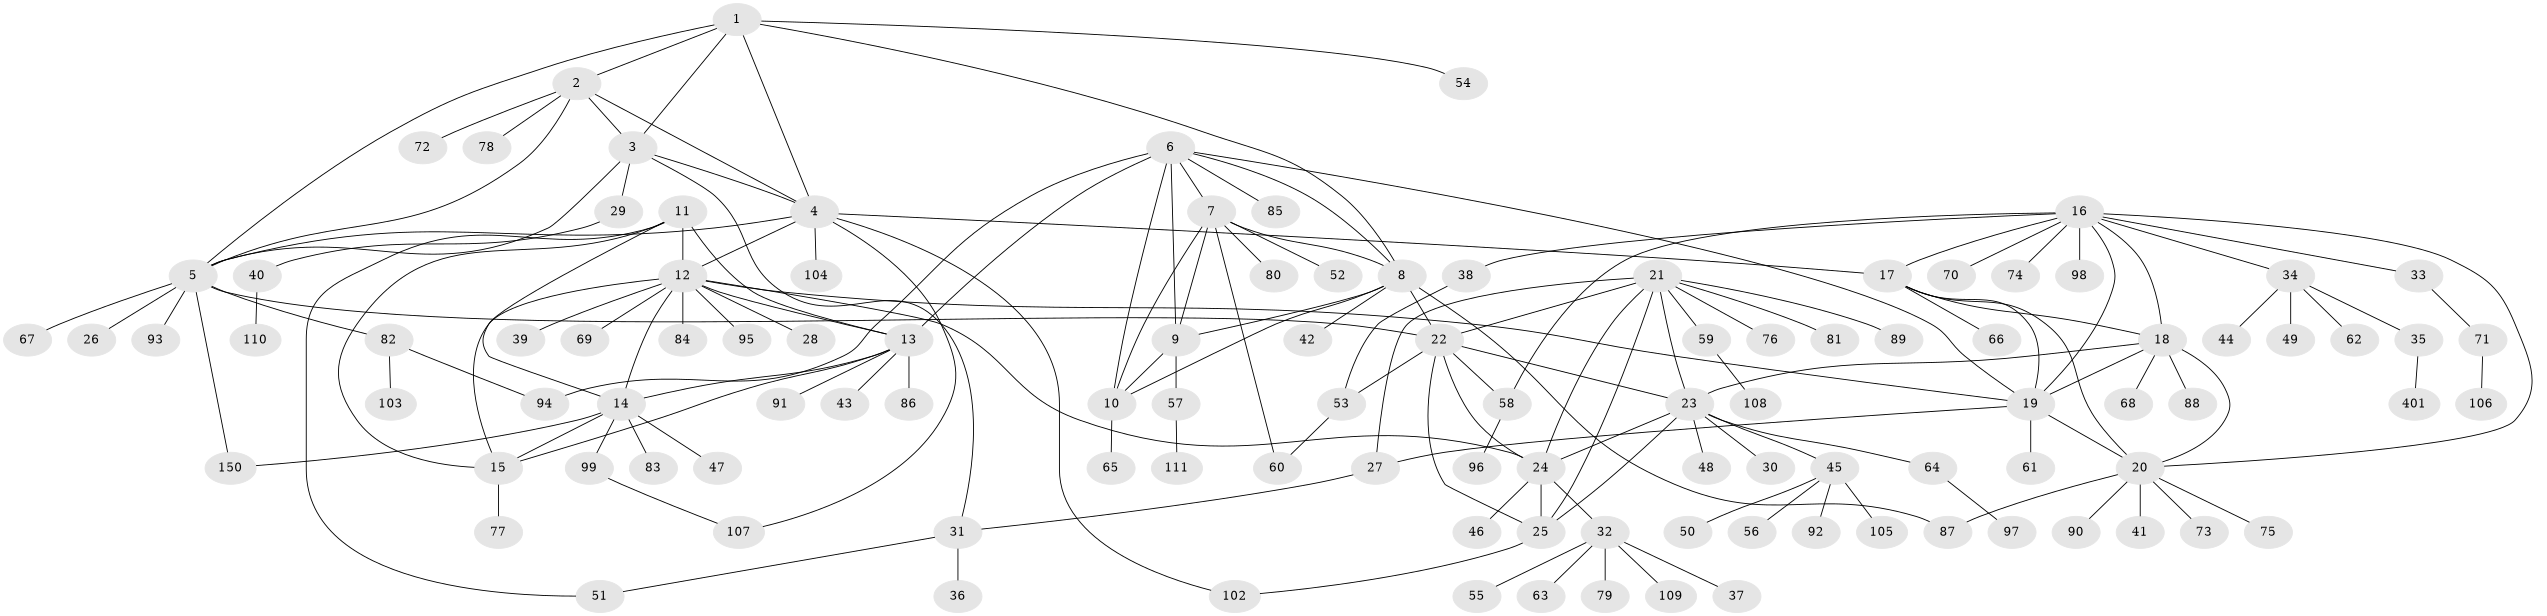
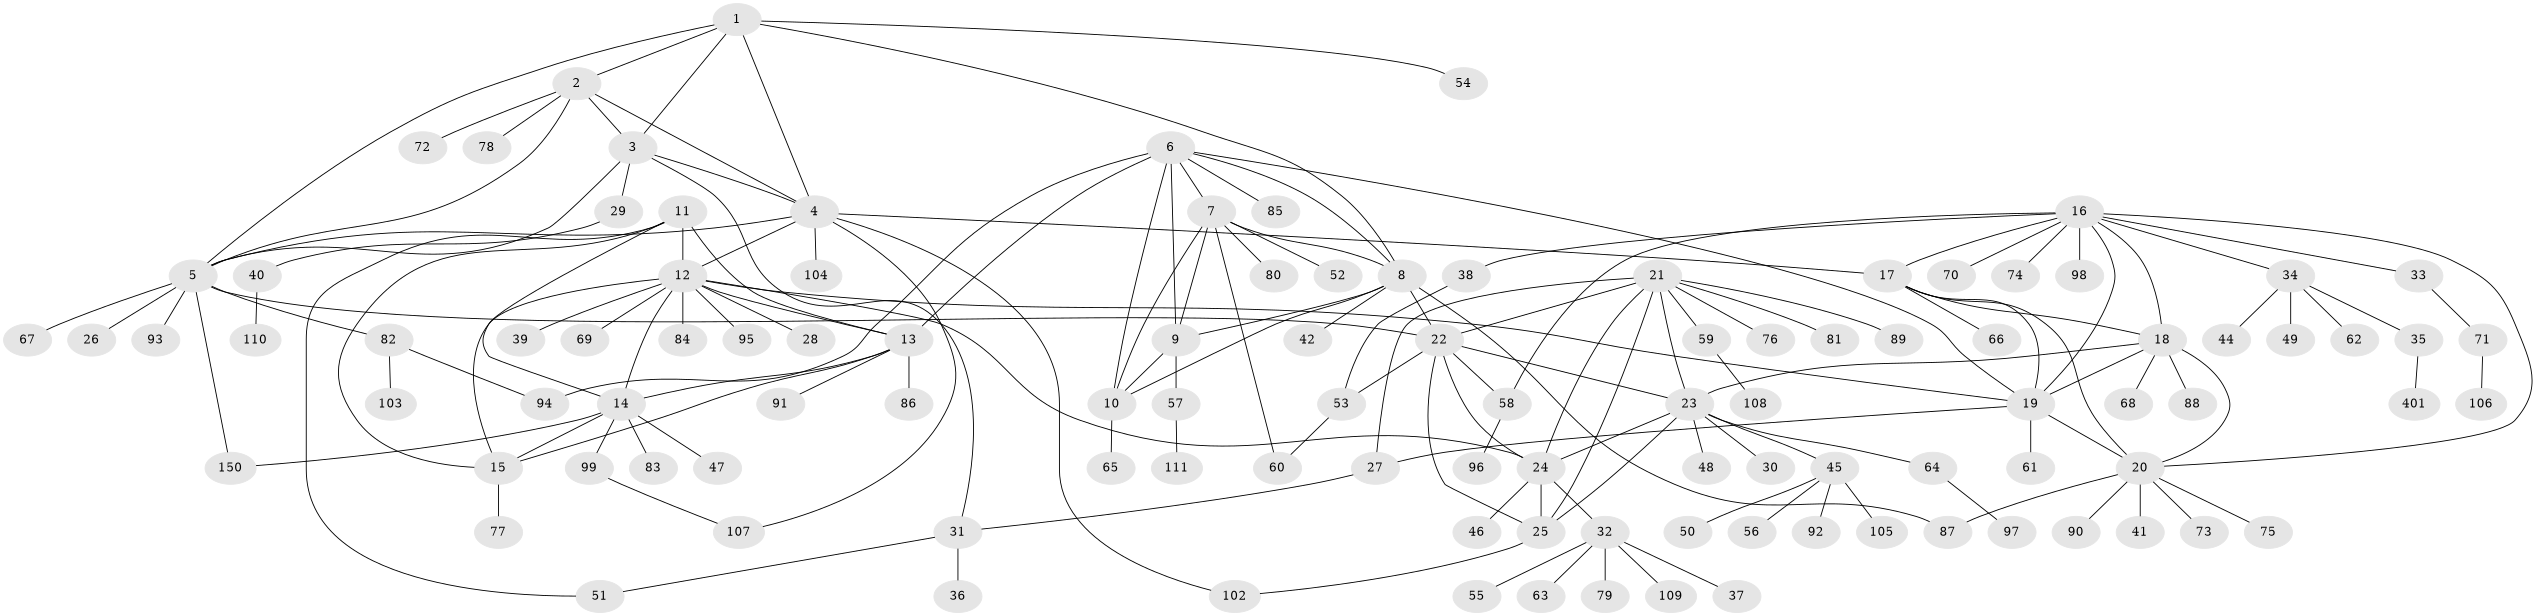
node "43": removed
